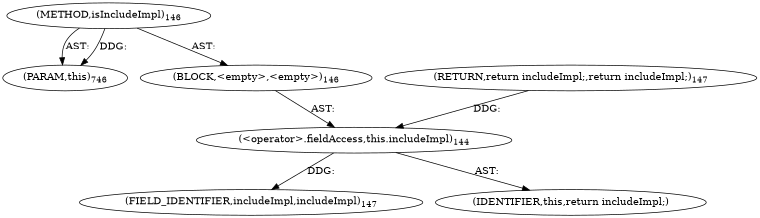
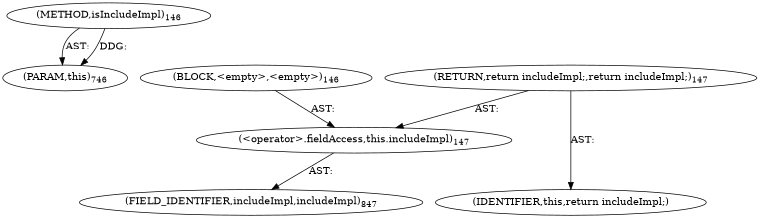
edge "(METHOD,isIncludeImpl)" -> "(BLOCK,<empty>,<empty>)": removed, label "AST:"
edge "(RETURN,return includeImpl;,return includeImpl;)" -> "(<operator>.fieldAccess,this.includeImpl)": label "DDG: " -> "AST: "
node "(<operator>.fieldAccess,this.includeImpl)": text "144" -> "147"
edge "(<operator>.fieldAccess,this.includeImpl)" -> "(IDENTIFIER,this,return includeImpl;)": now "(RETURN,return includeImpl;,return includeImpl;)" -> "(IDENTIFIER,this,return includeImpl;)"
edge "(<operator>.fieldAccess,this.includeImpl)" -> "(FIELD_IDENTIFIER,includeImpl,includeImpl)": label "DDG: " -> "AST: "
node "(FIELD_IDENTIFIER,includeImpl,includeImpl)": text "147" -> "847"
